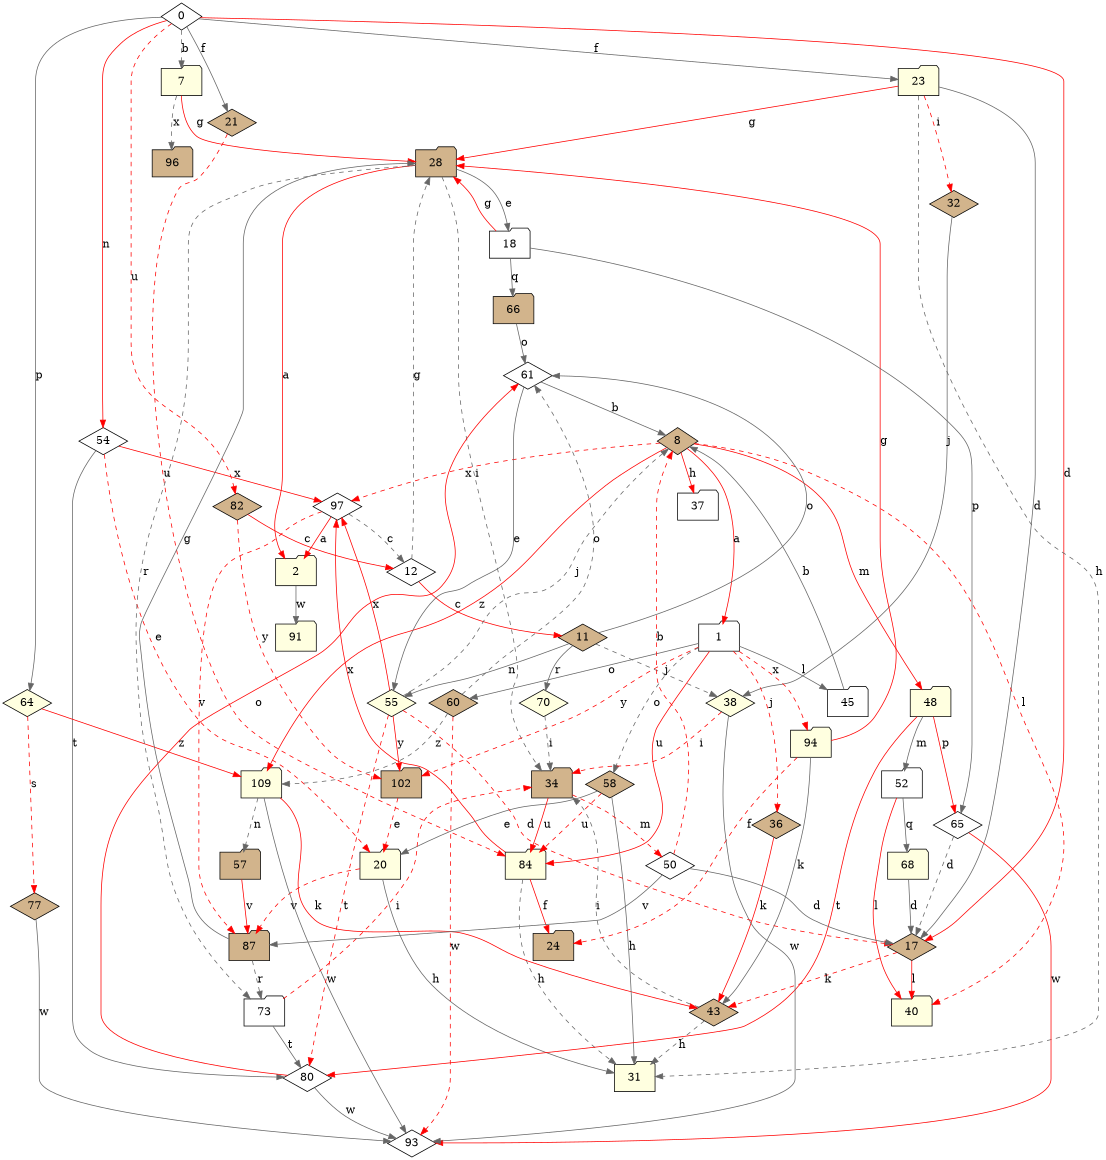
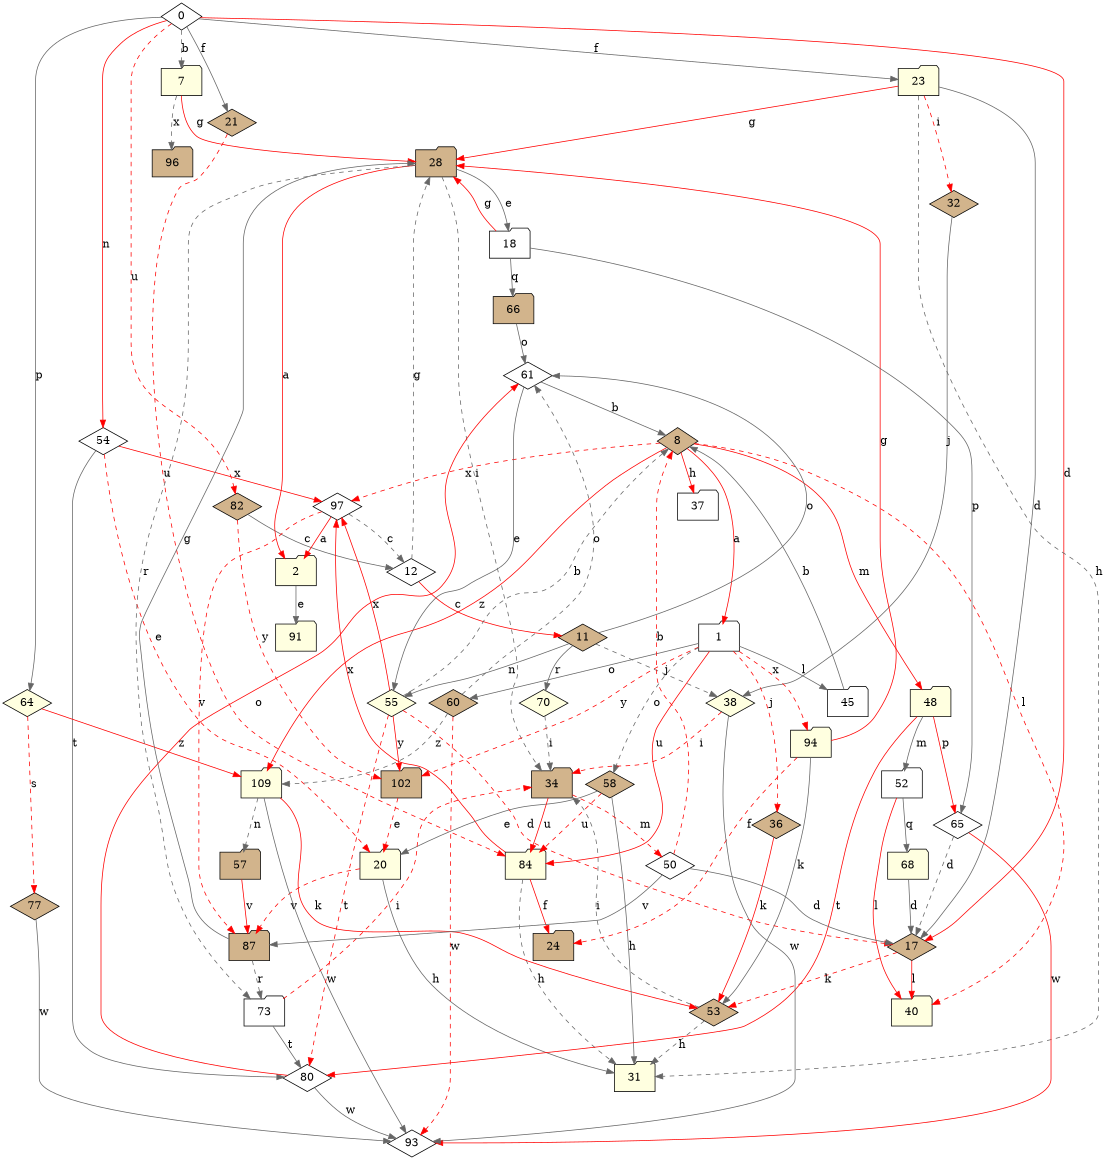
edge "82" -> "12": color red -> gray40
edge "55" -> "8": label "j" -> "b"
edge "2" -> "91": label "w" -> "e"
node "43": label "43" -> "53"
